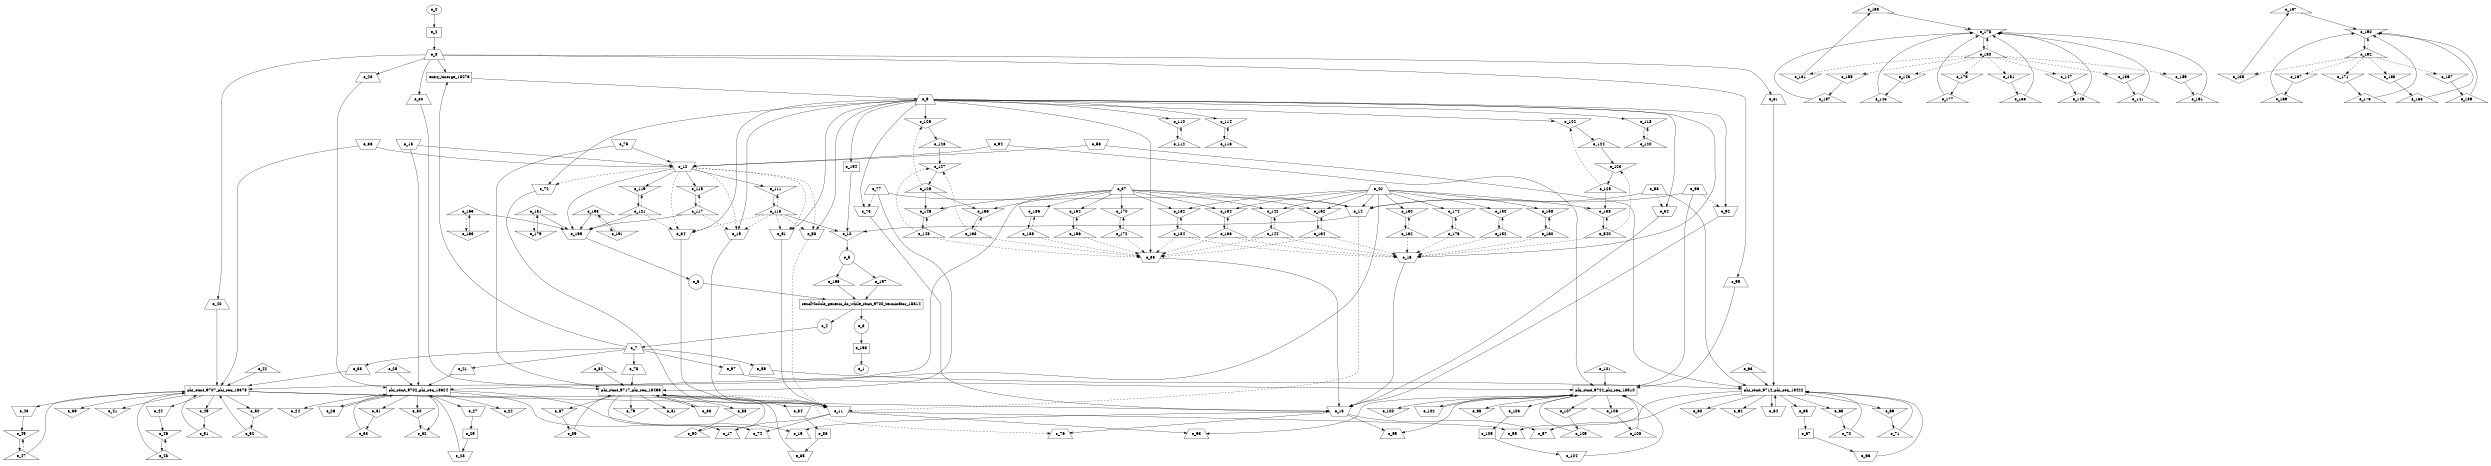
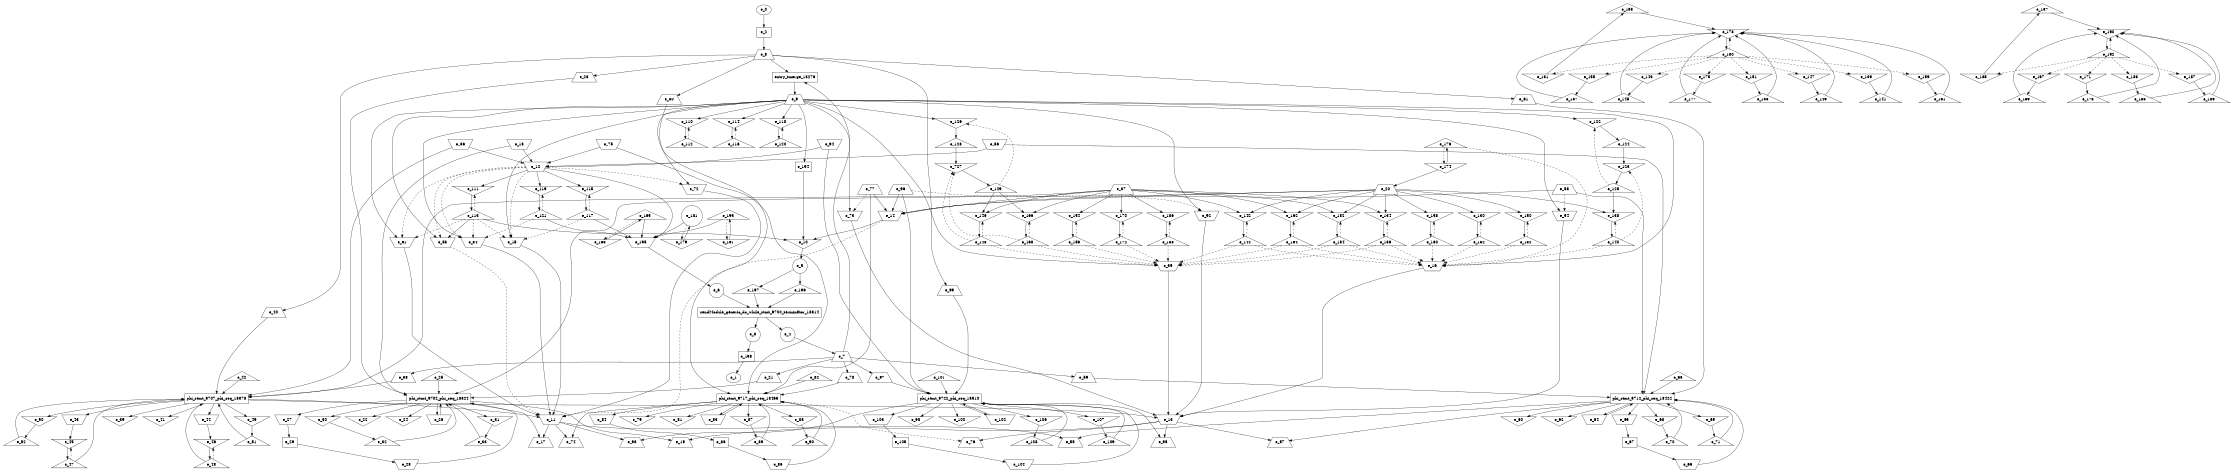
node "e_127": label "e_127" -> "e_727"
edge "e_20" -> "e_174": reversed
node "e_181": shape triangle -> circle
node "e_186": shape invtrapezium -> invtriangle
edge "e_113" -> "e_53": style dashed -> solid
node "e_540": label "e_540" -> "e_140"
edge "phi_stmt_9702_phi_seq_18324" -> "e_32": reversed
